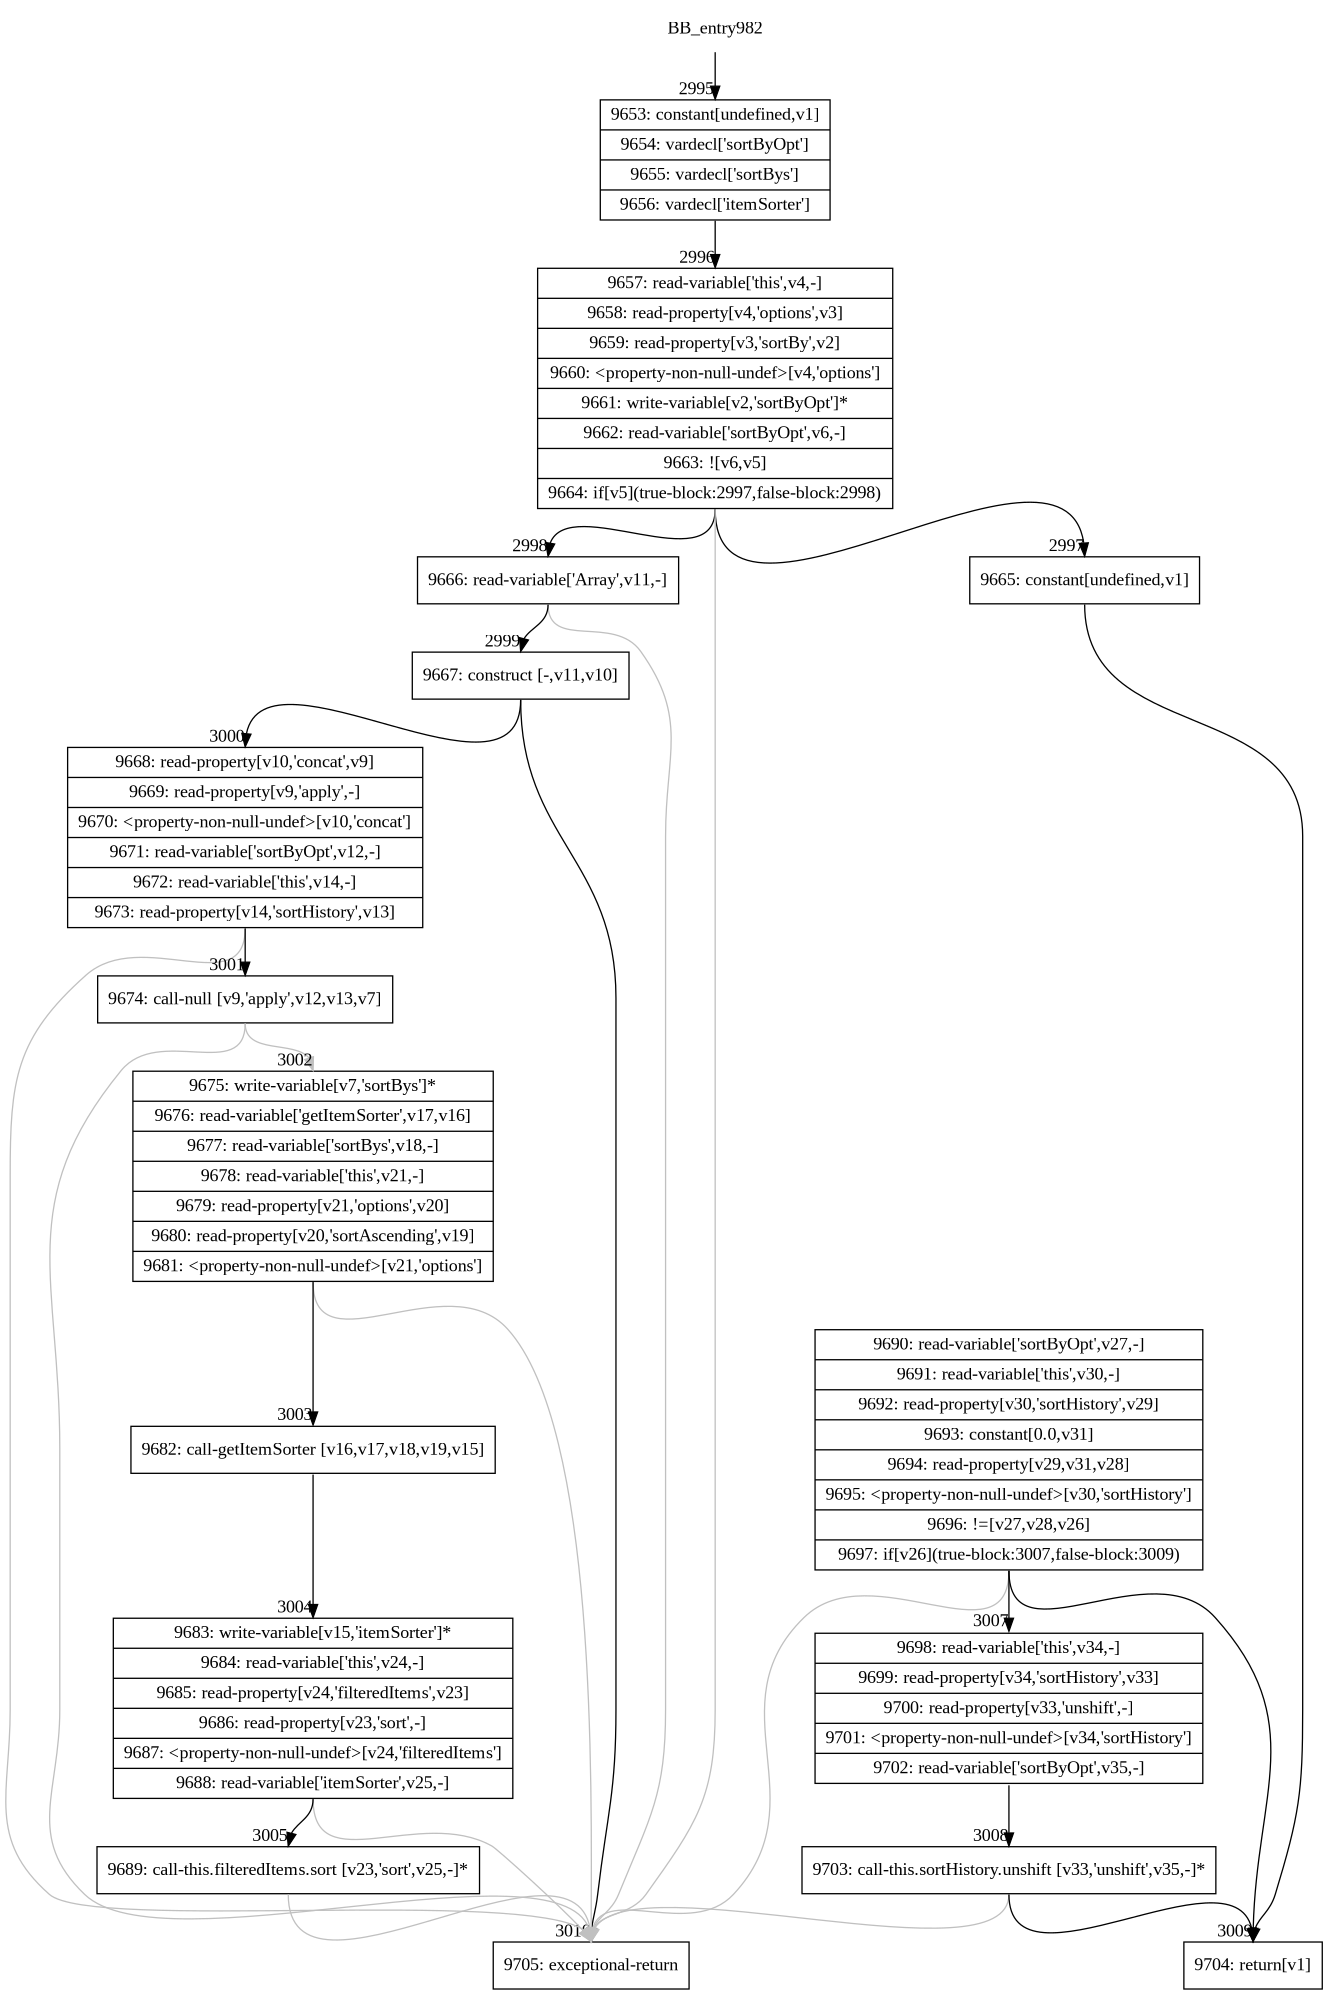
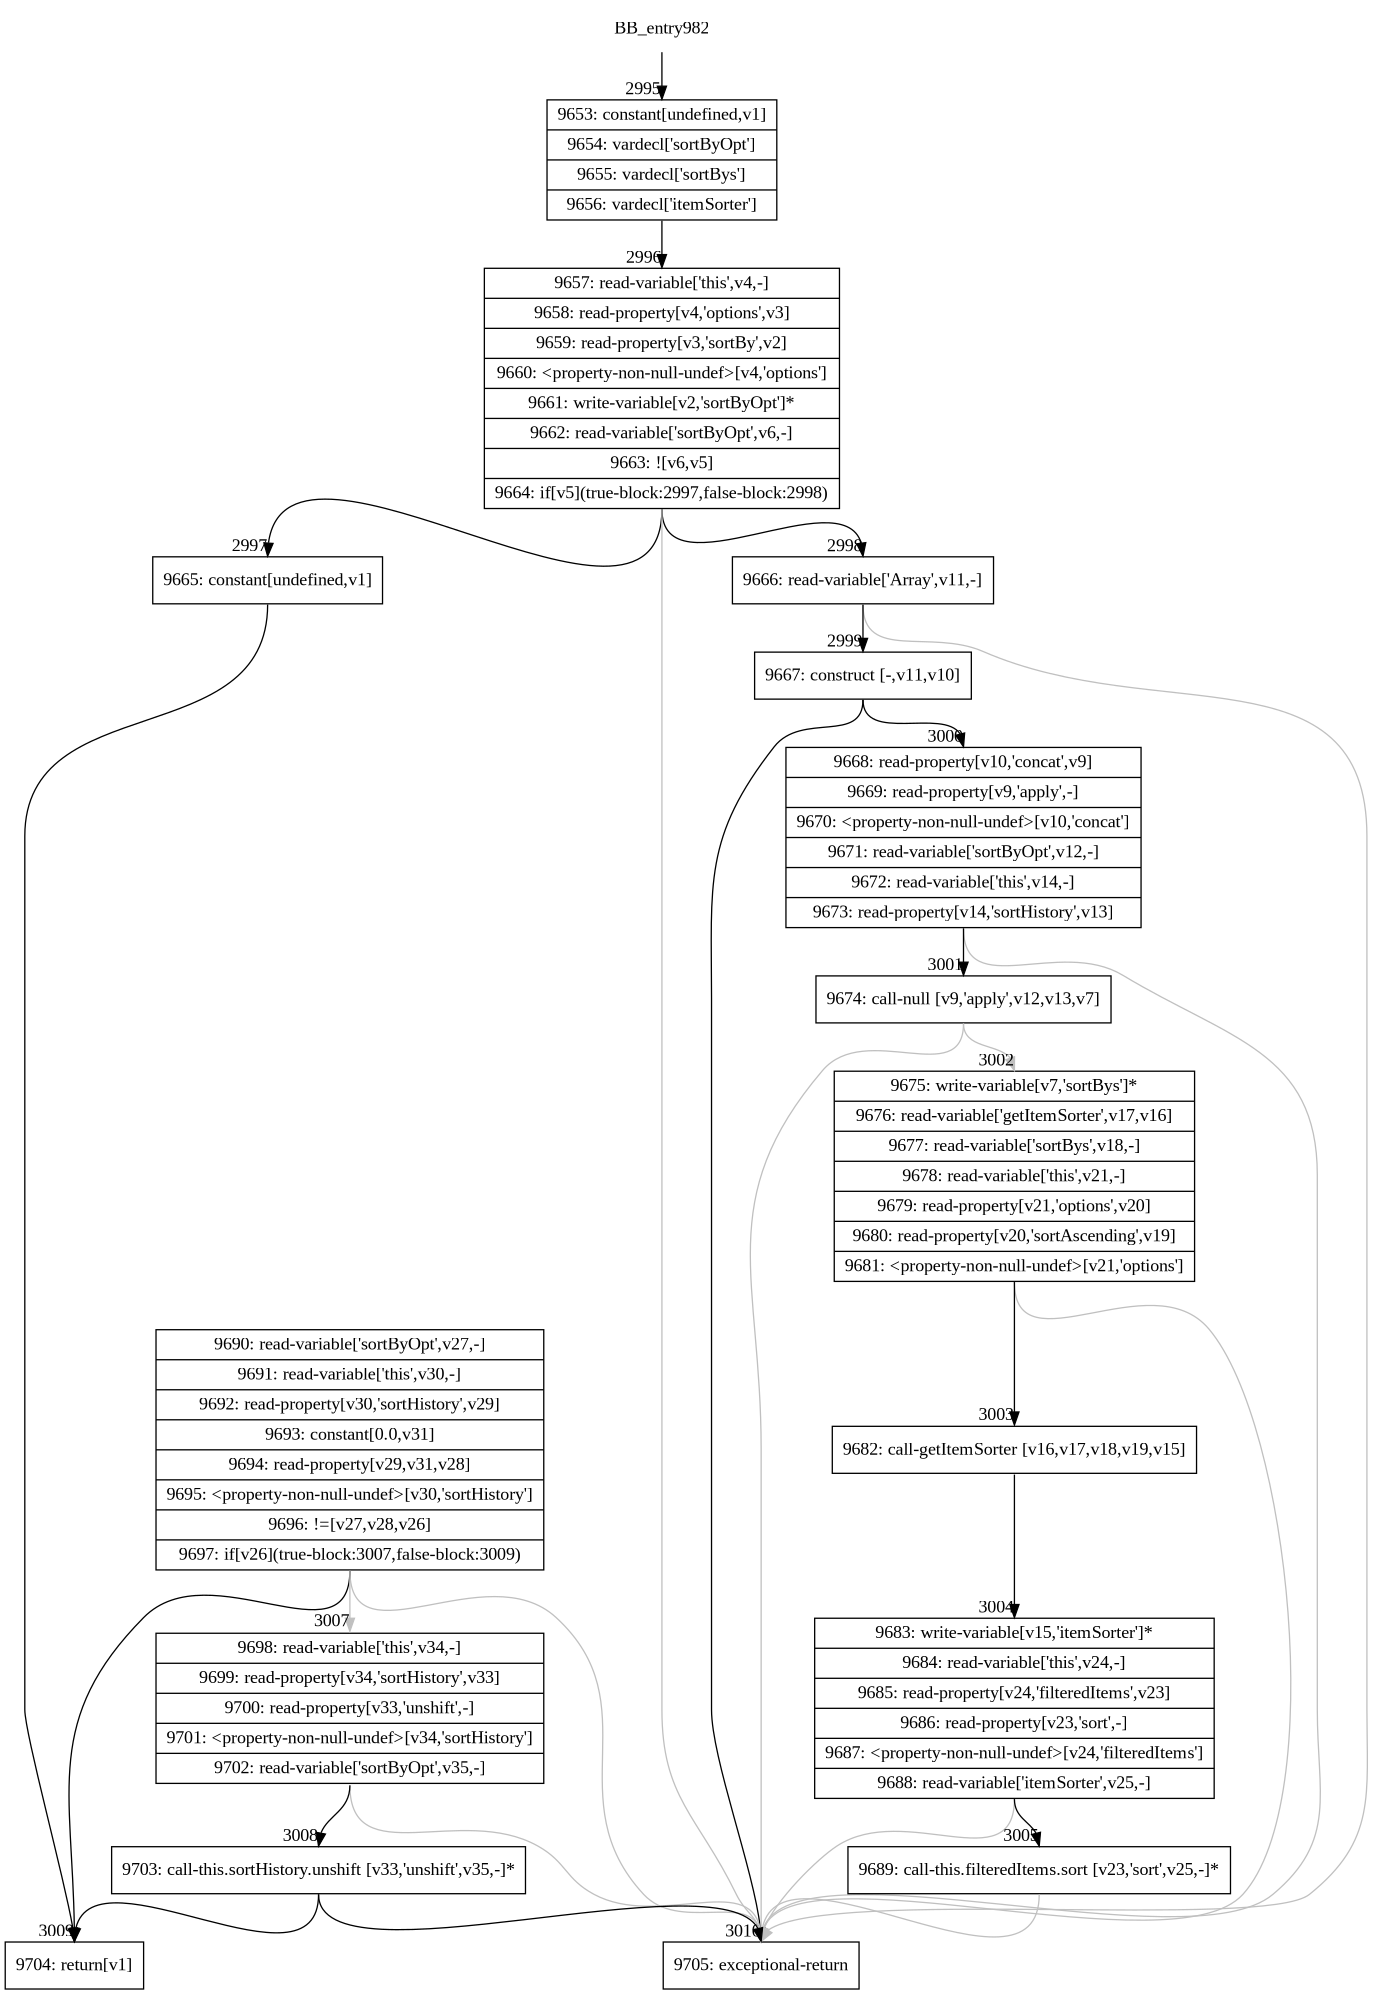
edge "9690: read-variable['sortByOpt',v27,-]" -> "9698: read-variable['this',v34,-]": color black -> gray
edge "9698: read-variable['this',v34,-]" -> "9705: exceptional-return": added
edge "9703: call-this.sortHistory.unshift [v33,'unshift',v35,-]*" -> "9705: exceptional-return": color gray -> black
